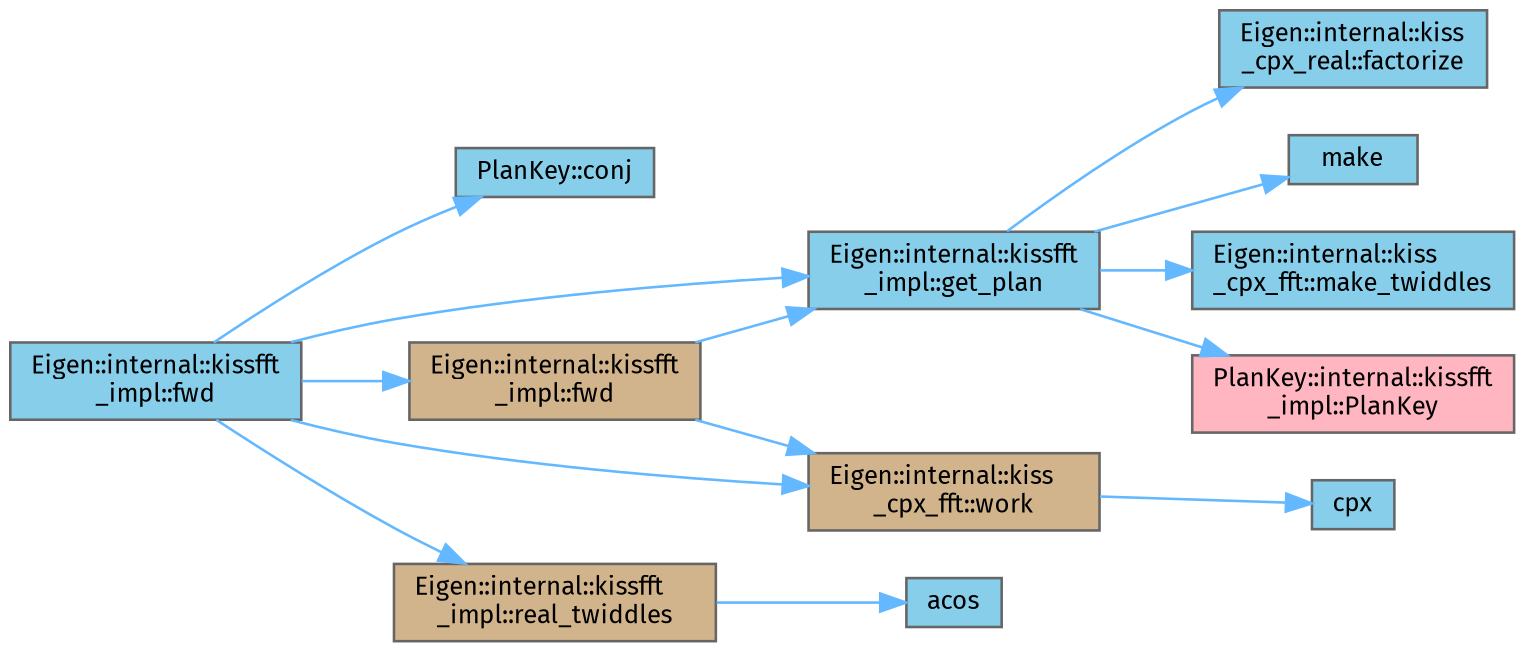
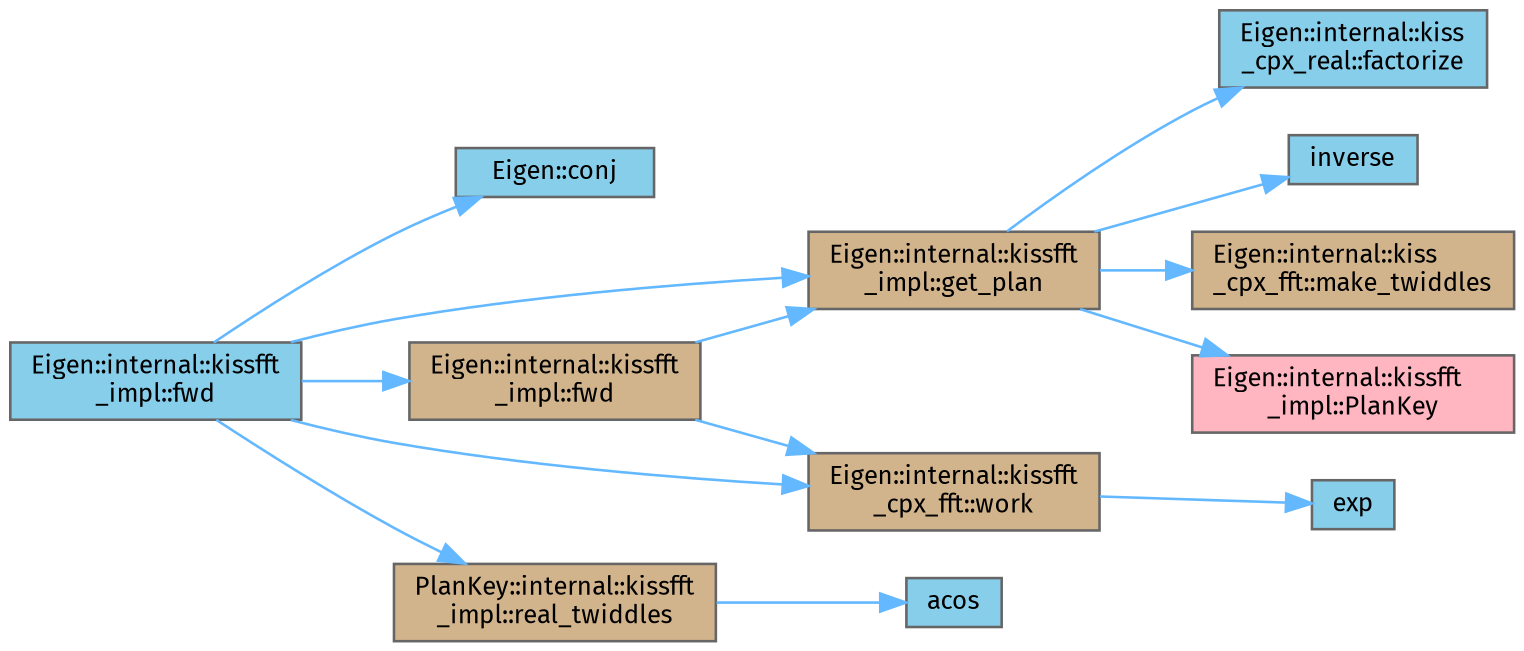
node "make": label "make" -> "inverse"
node "PlanKey::conj": label "PlanKey::conj" -> "Eigen::conj"
node "Eigen::internal::kissfft _impl::get_plan": fillcolor skyblue -> tan
node "Eigen::internal::kiss _cpx_fft::make_twiddles": fillcolor skyblue -> tan
node "PlanKey::internal::kissfft _impl::PlanKey": label "PlanKey::internal::kissfft _impl::PlanKey" -> "Eigen::internal::kissfft _impl::PlanKey"
node "Eigen::internal::kiss _cpx_fft::work": label "Eigen::internal::kiss _cpx_fft::work" -> "Eigen::internal::kissfft _cpx_fft::work"
node "cpx": label "cpx" -> "exp"
node "Eigen::internal::kissfft _impl::real_twiddles": label "Eigen::internal::kissfft _impl::real_twiddles" -> "PlanKey::internal::kissfft _impl::real_twiddles"
